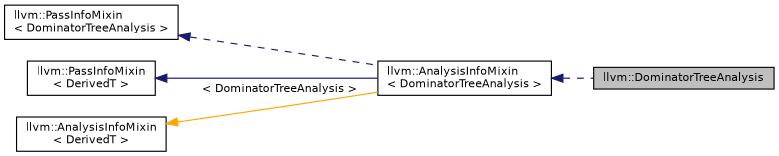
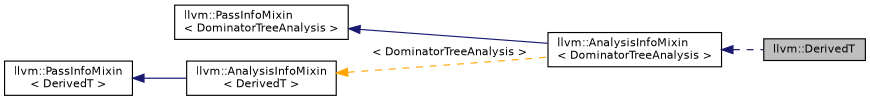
edge "llvm::AnalysisInfoMixin < DominatorTreeAnalysis >" -> "llvm::PassInfoMixin < DominatorTreeAnalysis >": style dashed -> solid
edge "llvm::AnalysisInfoMixin < DominatorTreeAnalysis >" -> "llvm::PassInfoMixin < DerivedT >": now "llvm::AnalysisInfoMixin < DerivedT >" -> "llvm::PassInfoMixin < DerivedT >"
node "llvm::DominatorTreeAnalysis": label "llvm::DominatorTreeAnalysis" -> "llvm::DerivedT"
edge "llvm::AnalysisInfoMixin < DominatorTreeAnalysis >" -> "llvm::AnalysisInfoMixin < DerivedT >": style solid -> dashed
